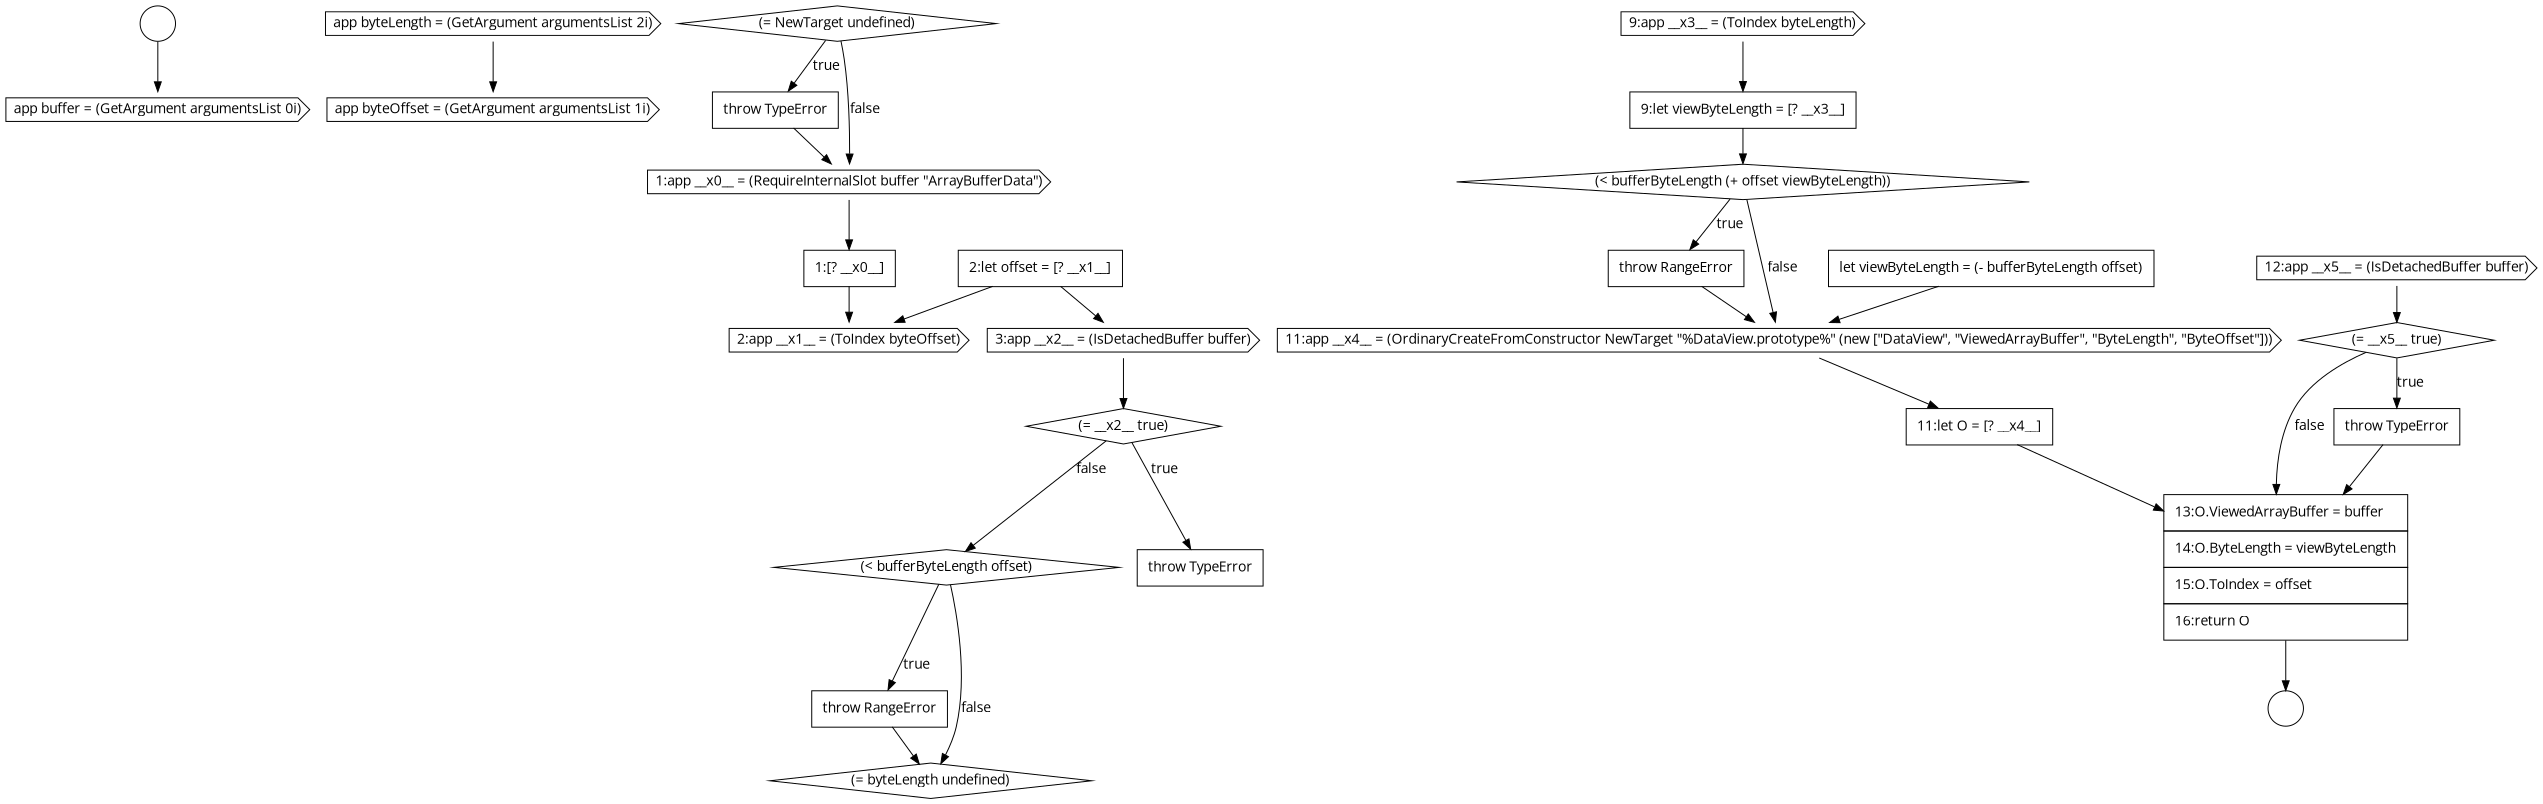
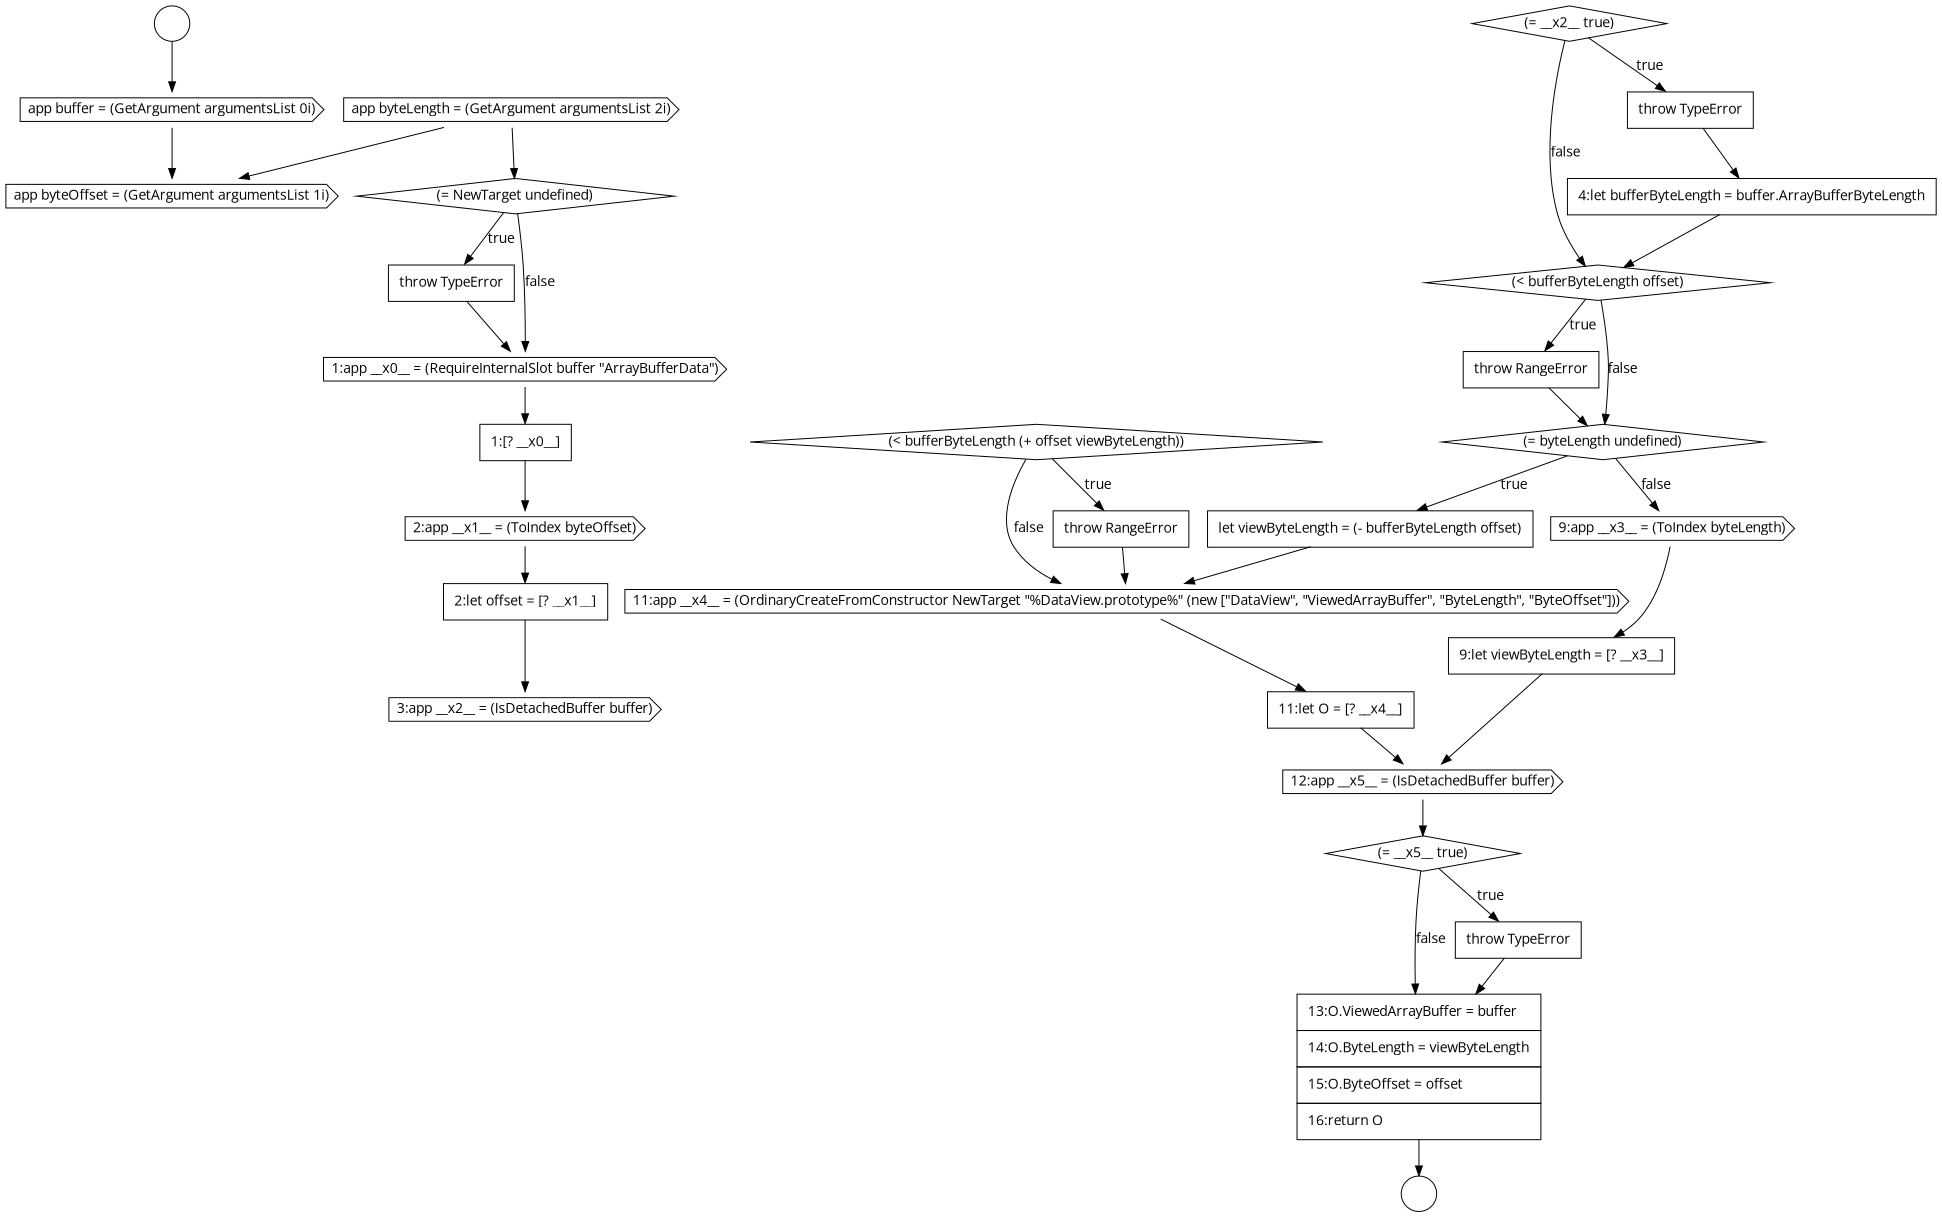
edge "9:let viewByteLength = [? __x3__]" -> "(< bufferByteLength (+ offset viewByteLength))": now "9:let viewByteLength = [? __x3__]" -> "12:app __x5__ = (IsDetachedBuffer buffer)"
edge "app buffer = (GetArgument argumentsList 0i)" -> "app byteOffset = (GetArgument argumentsList 1i)": added
edge "app byteLength = (GetArgument argumentsList 2i)" -> "(= NewTarget undefined)": added
node "4:let bufferByteLength = buffer.ArrayBufferByteLength": added
edge "2:let offset = [? __x1__]" -> "2:app __x1__ = (ToIndex byteOffset)": reversed
edge "3:app __x2__ = (IsDetachedBuffer buffer)" -> "(= __x2__ true)": removed
edge "11:let O = [? __x4__]" -> "13:O.ViewedArrayBuffer = buffer": now "11:let O = [? __x4__]" -> "12:app __x5__ = (IsDetachedBuffer buffer)"
edge "(= byteLength undefined)" -> "let viewByteLength = (- bufferByteLength offset)": added, label "true"
edge "(= byteLength undefined)" -> "9:app __x3__ = (ToIndex byteLength)": added, label "false"
node "13:O.ViewedArrayBuffer = buffer": text "15:O.ToIndex = offset" -> "15:O.ByteOffset = offset"
